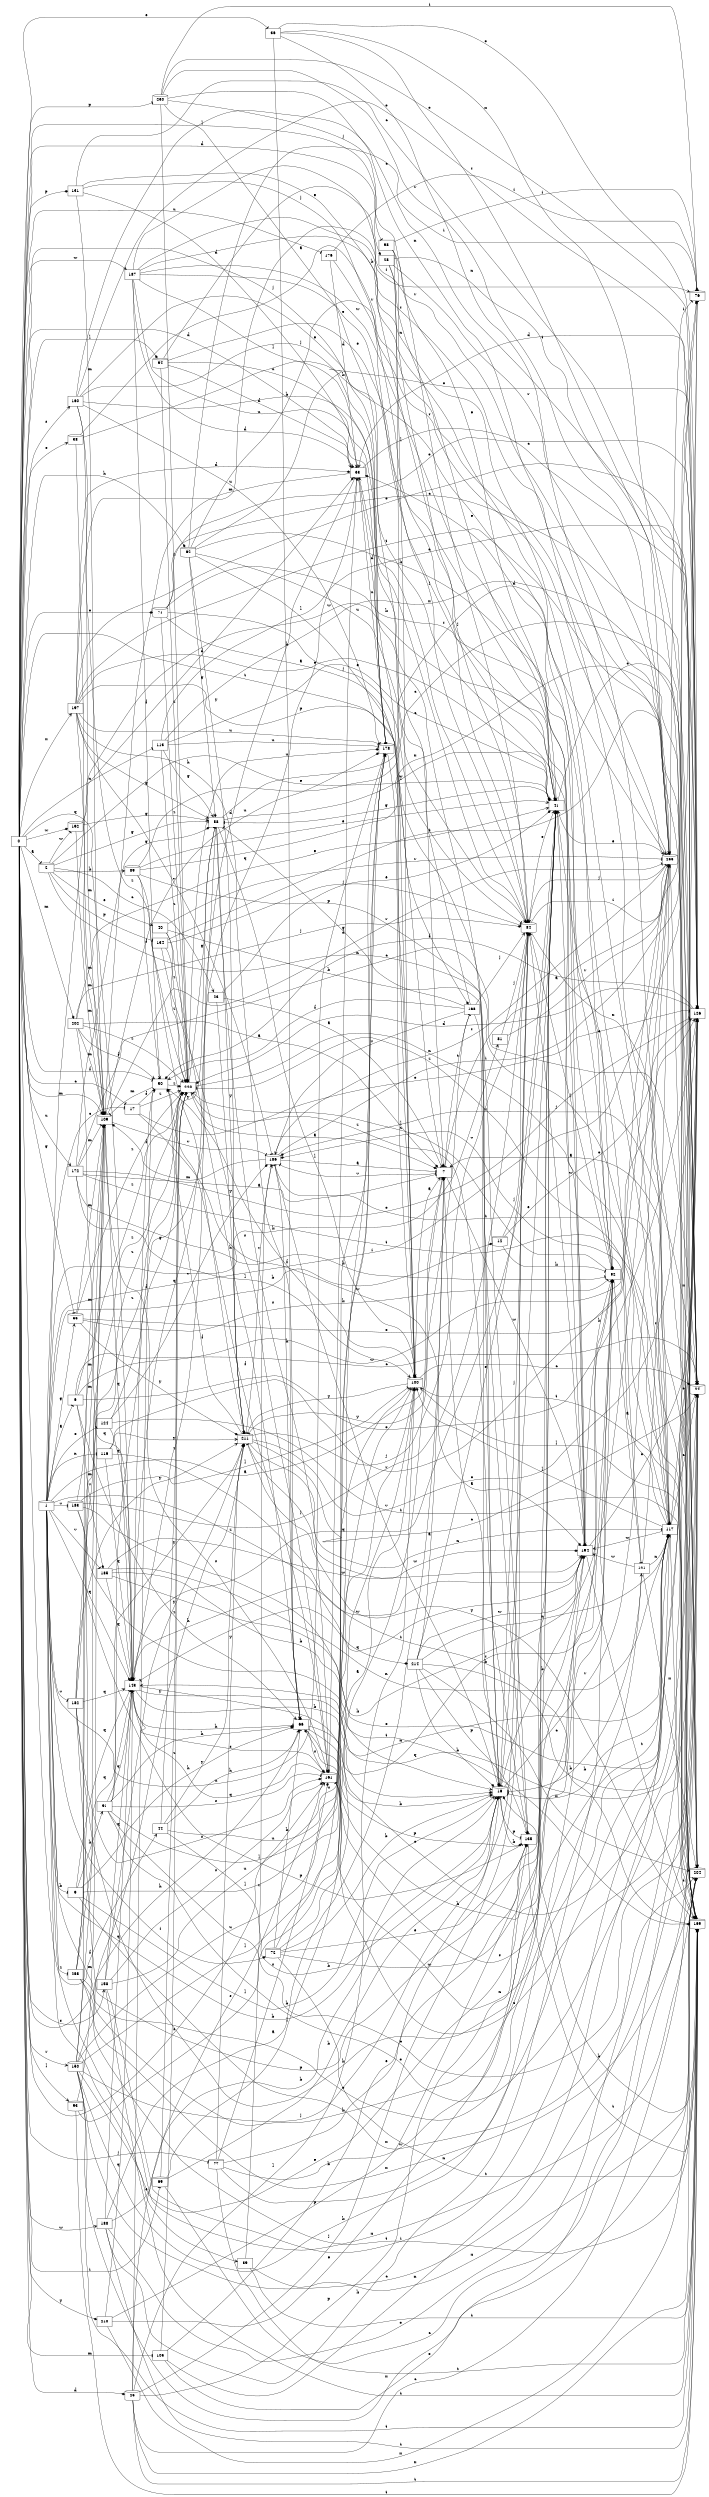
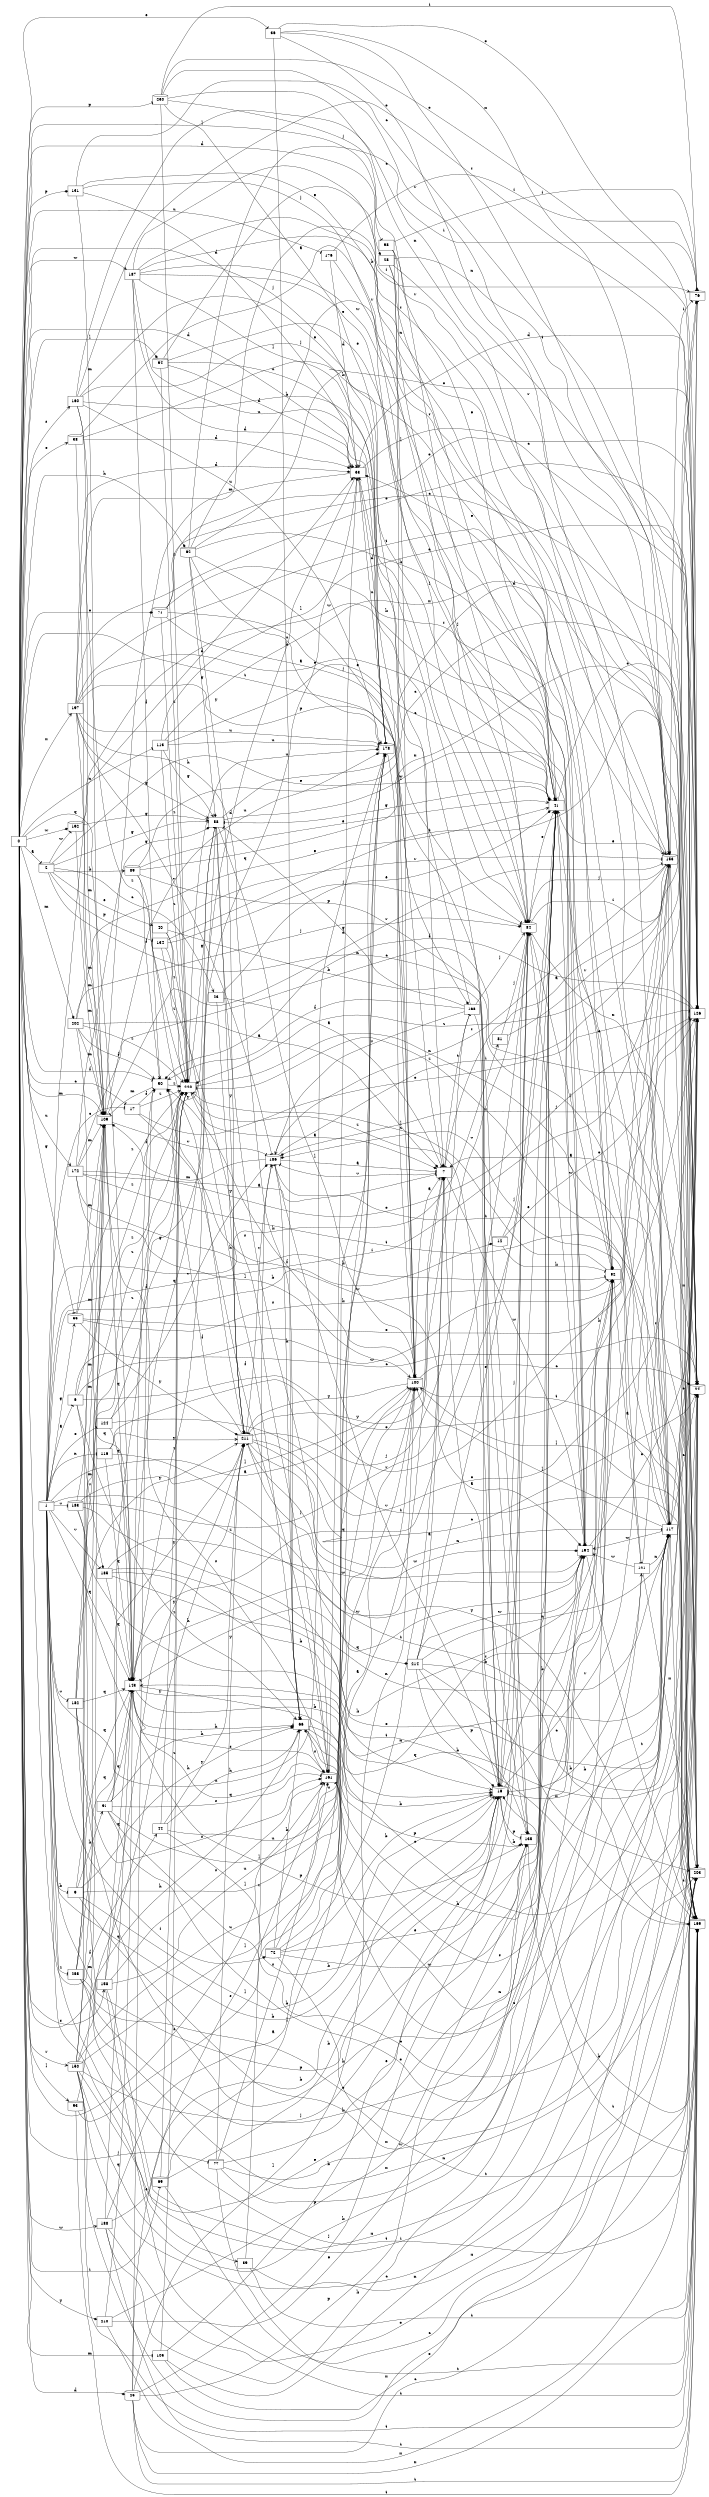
edge "38" -> "33": added, label "d"
edge "62" -> "84": now "62" -> "178"
node "253": label "253" -> "153"
edge "126" -> "220": label "d" -> "z"
node "204": label "204" -> "203"
